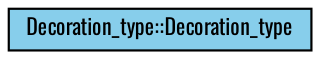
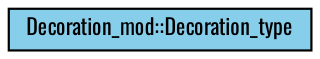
node "Decoration_type::Decoration_type": label "Decoration_type::Decoration_type" -> "Decoration_mod::Decoration_type"
